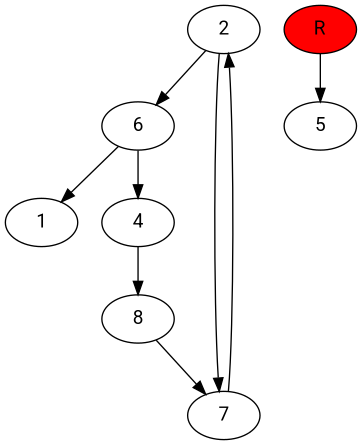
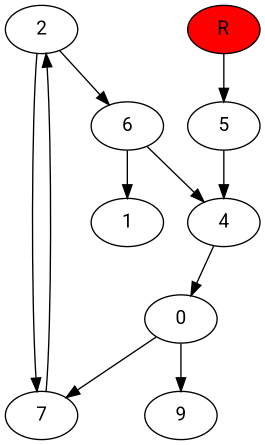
edge "5" -> "4": added
node "8": label "8" -> "0"
node "9": added
